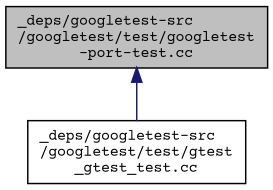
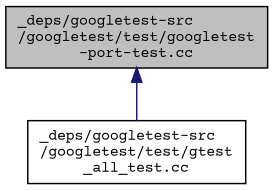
node "_deps/googletest-src /googletest/test/gtest _gtest_test.cc": label "_deps/googletest-src /googletest/test/gtest _gtest_test.cc" -> "_deps/googletest-src /googletest/test/gtest _all_test.cc"
